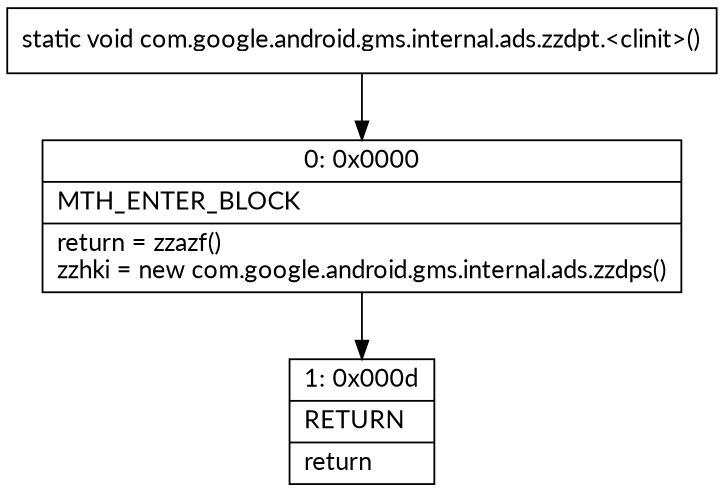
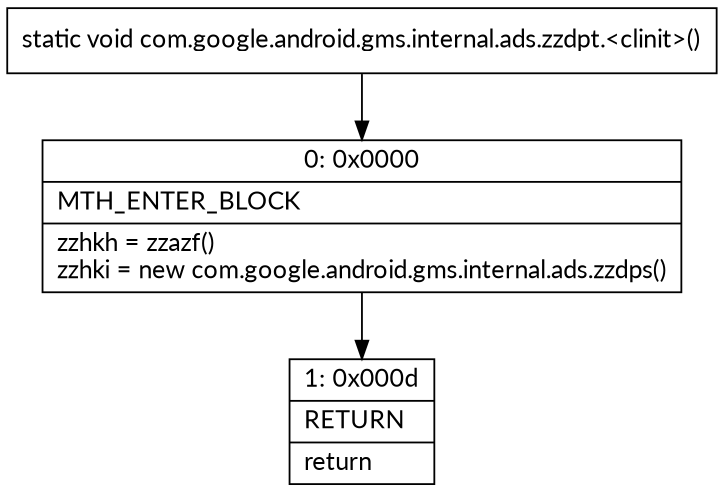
node "0: 0x0000": text "return = zzazf()" -> "zzhkh = zzazf()"
